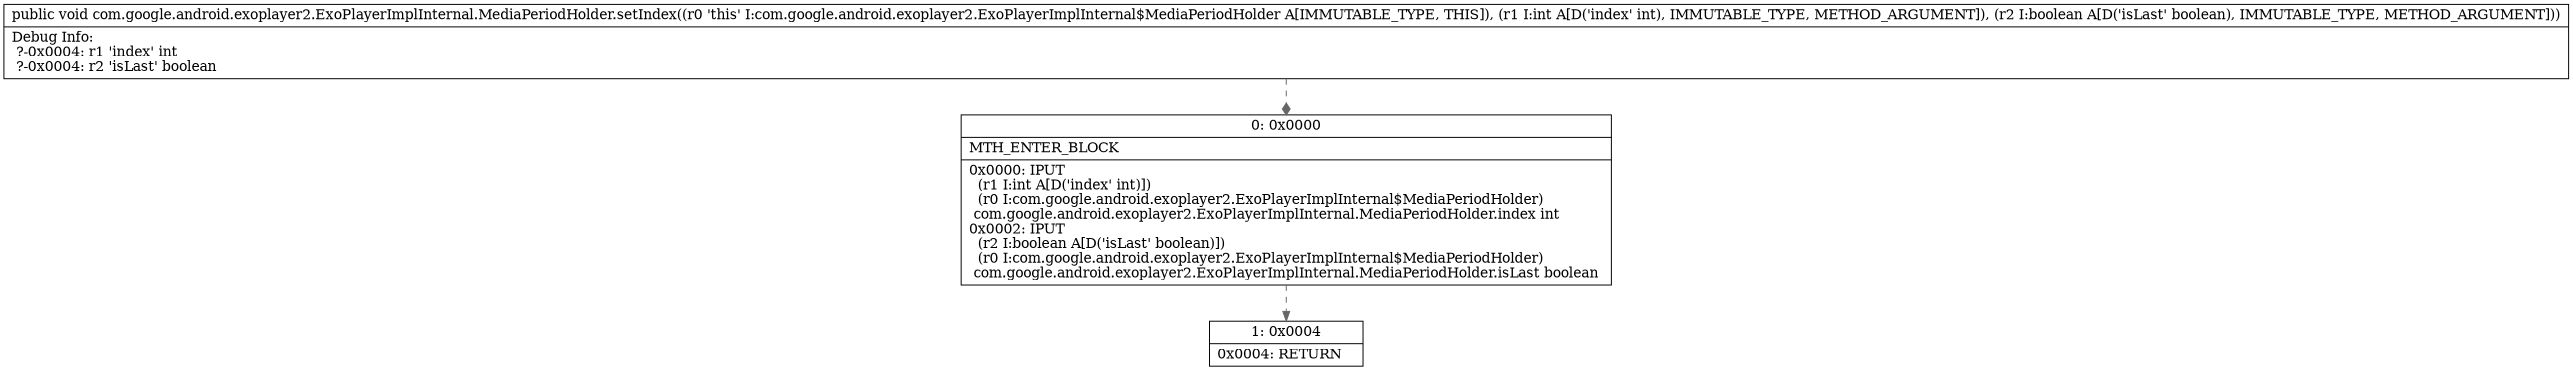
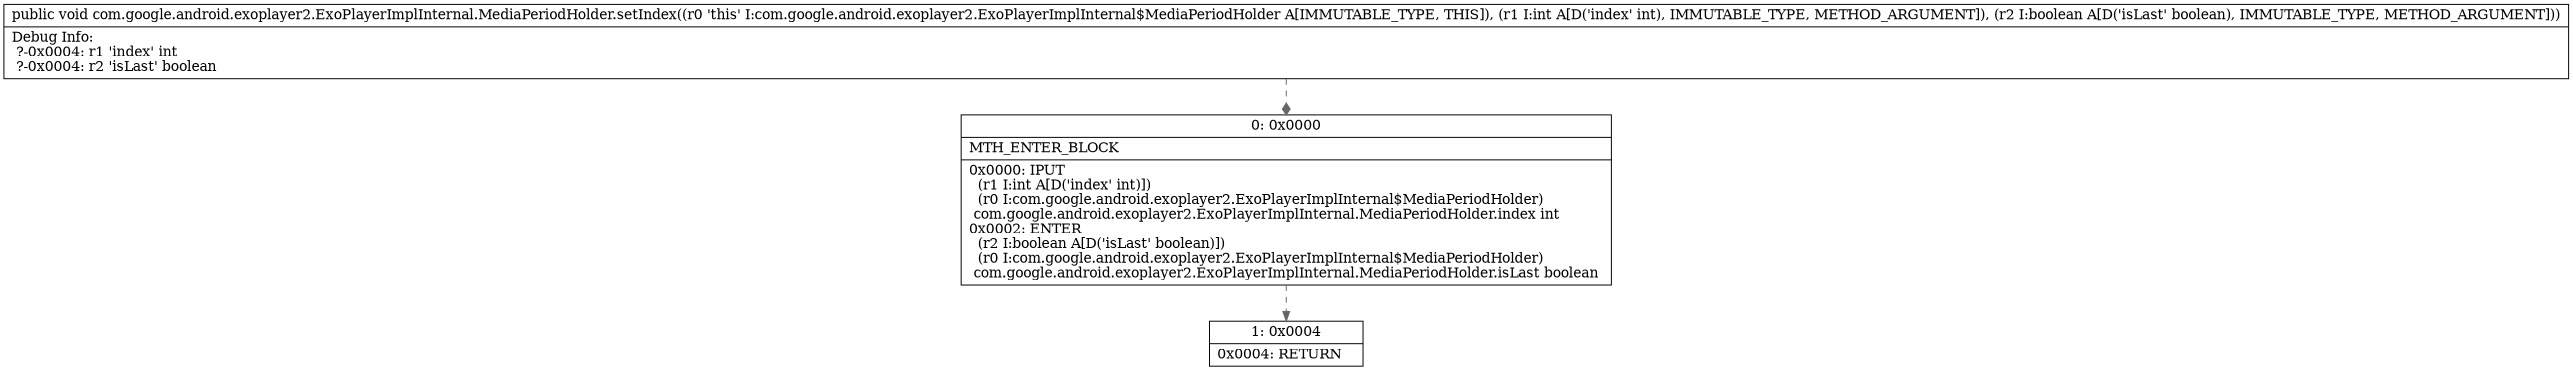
node "0: 0x0000": text "0x0002: IPUT" -> "0x0002: ENTER"
